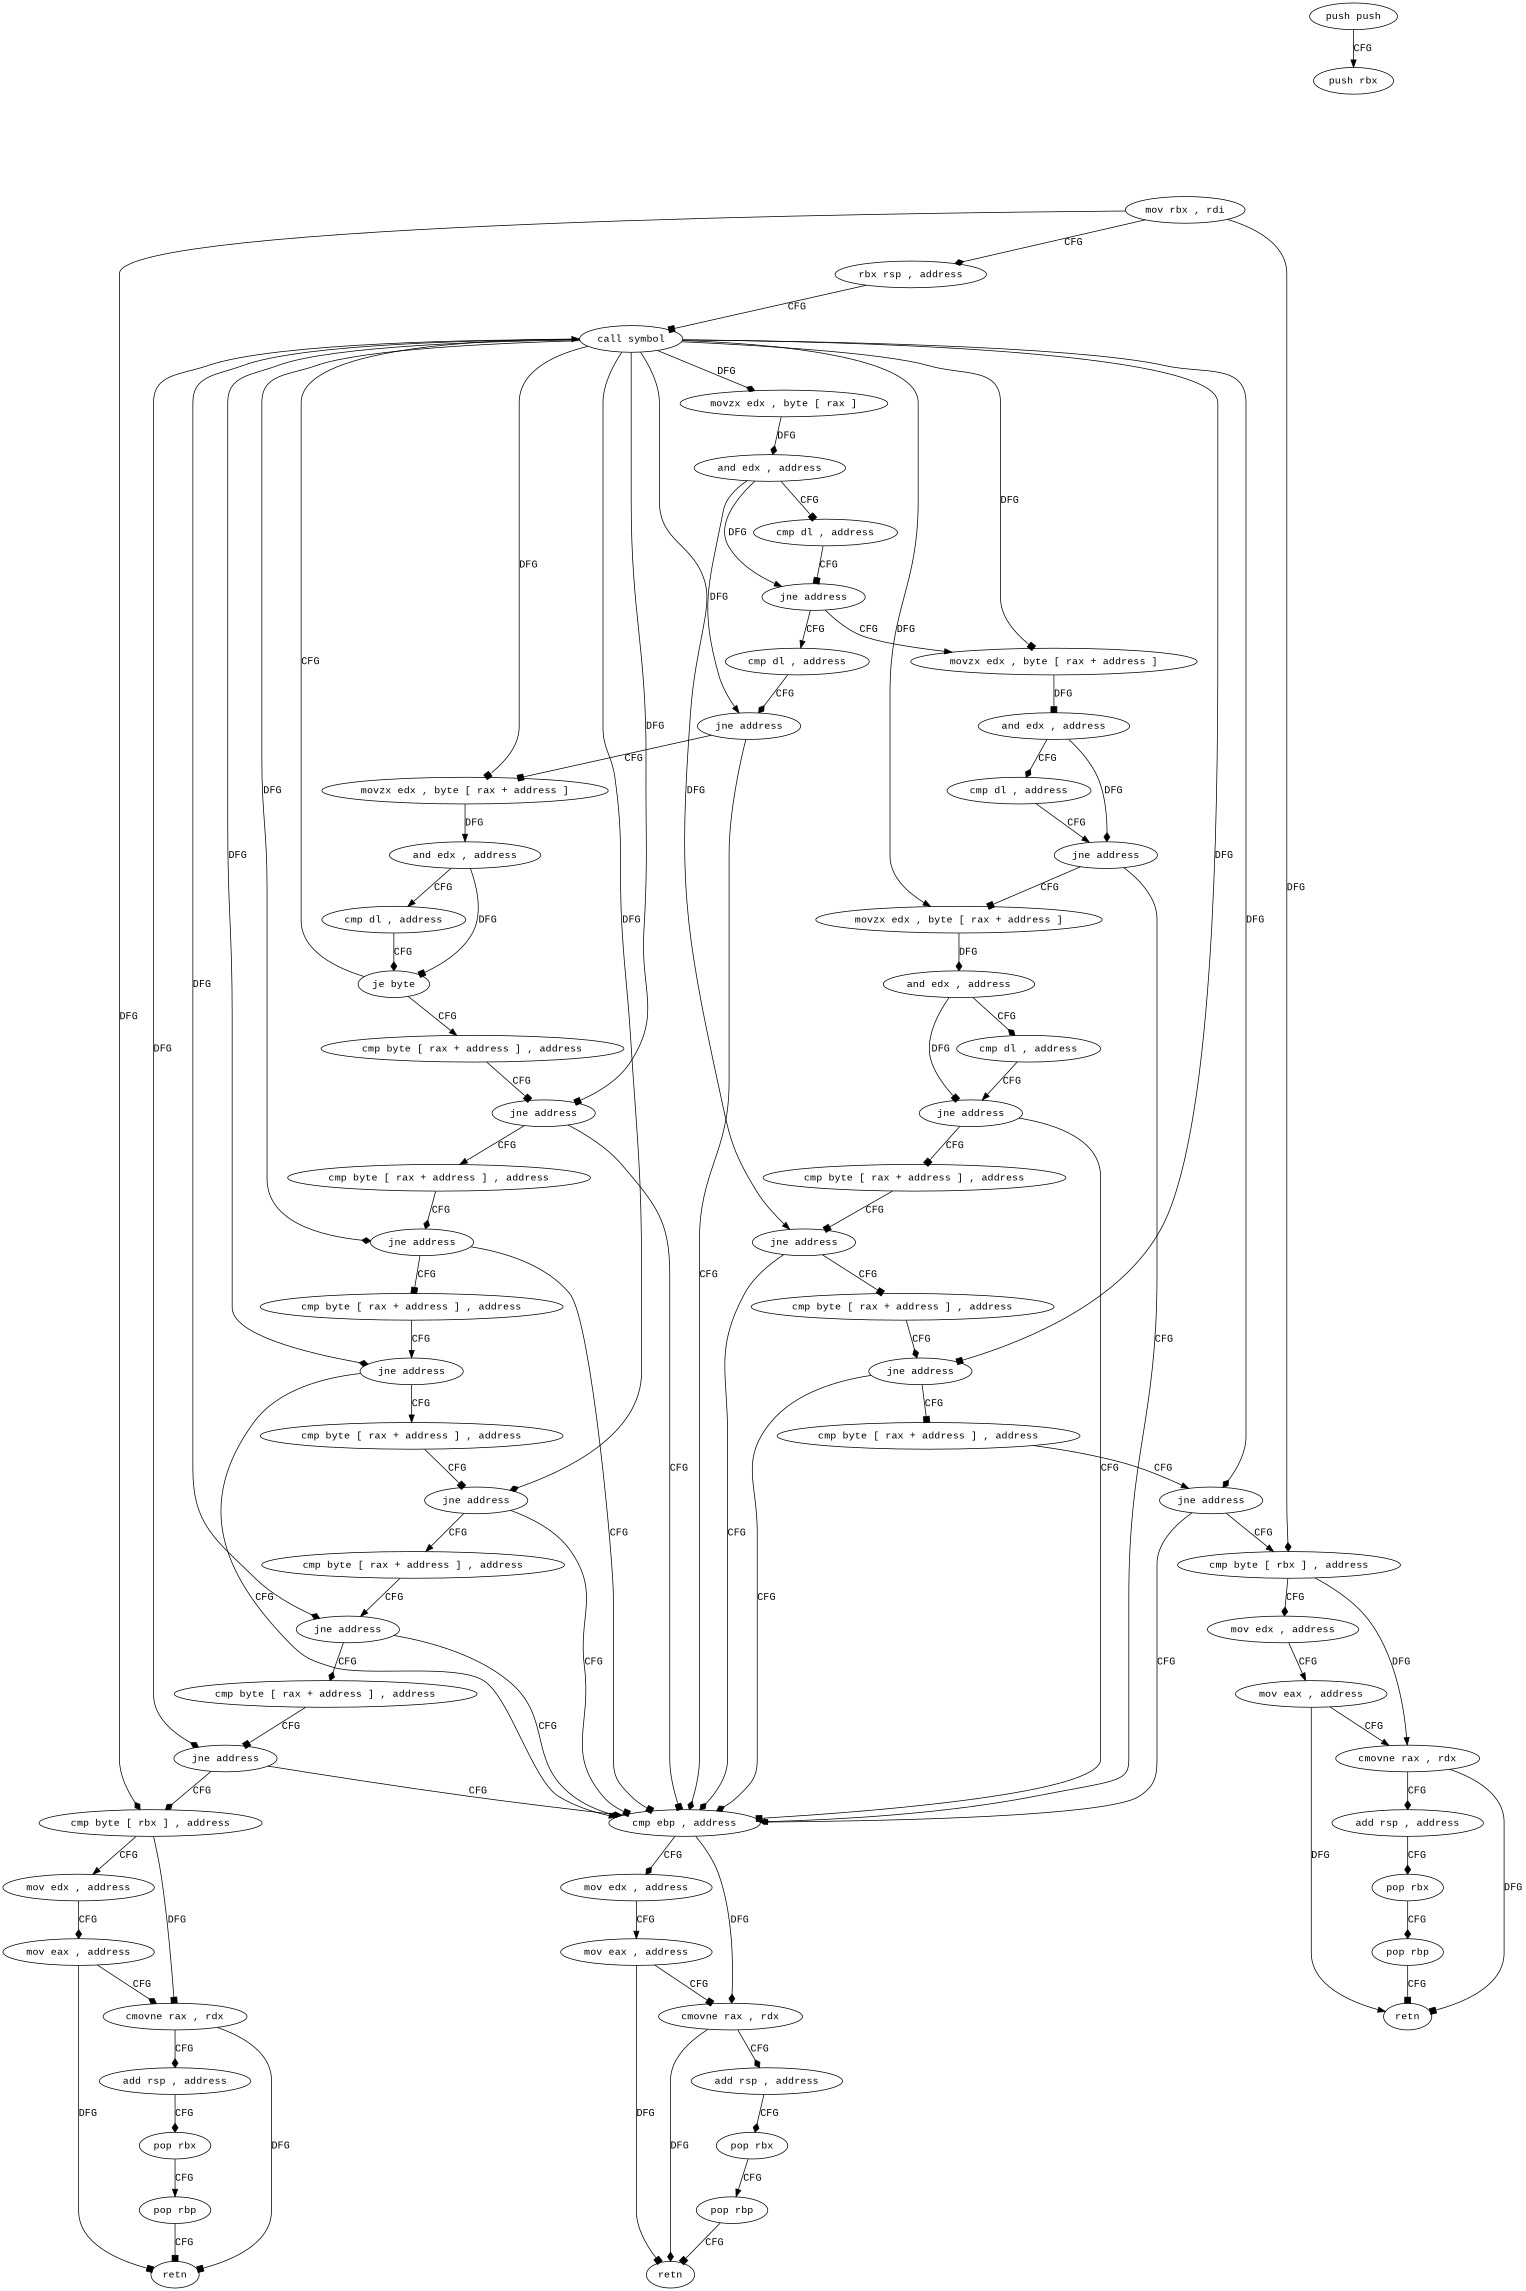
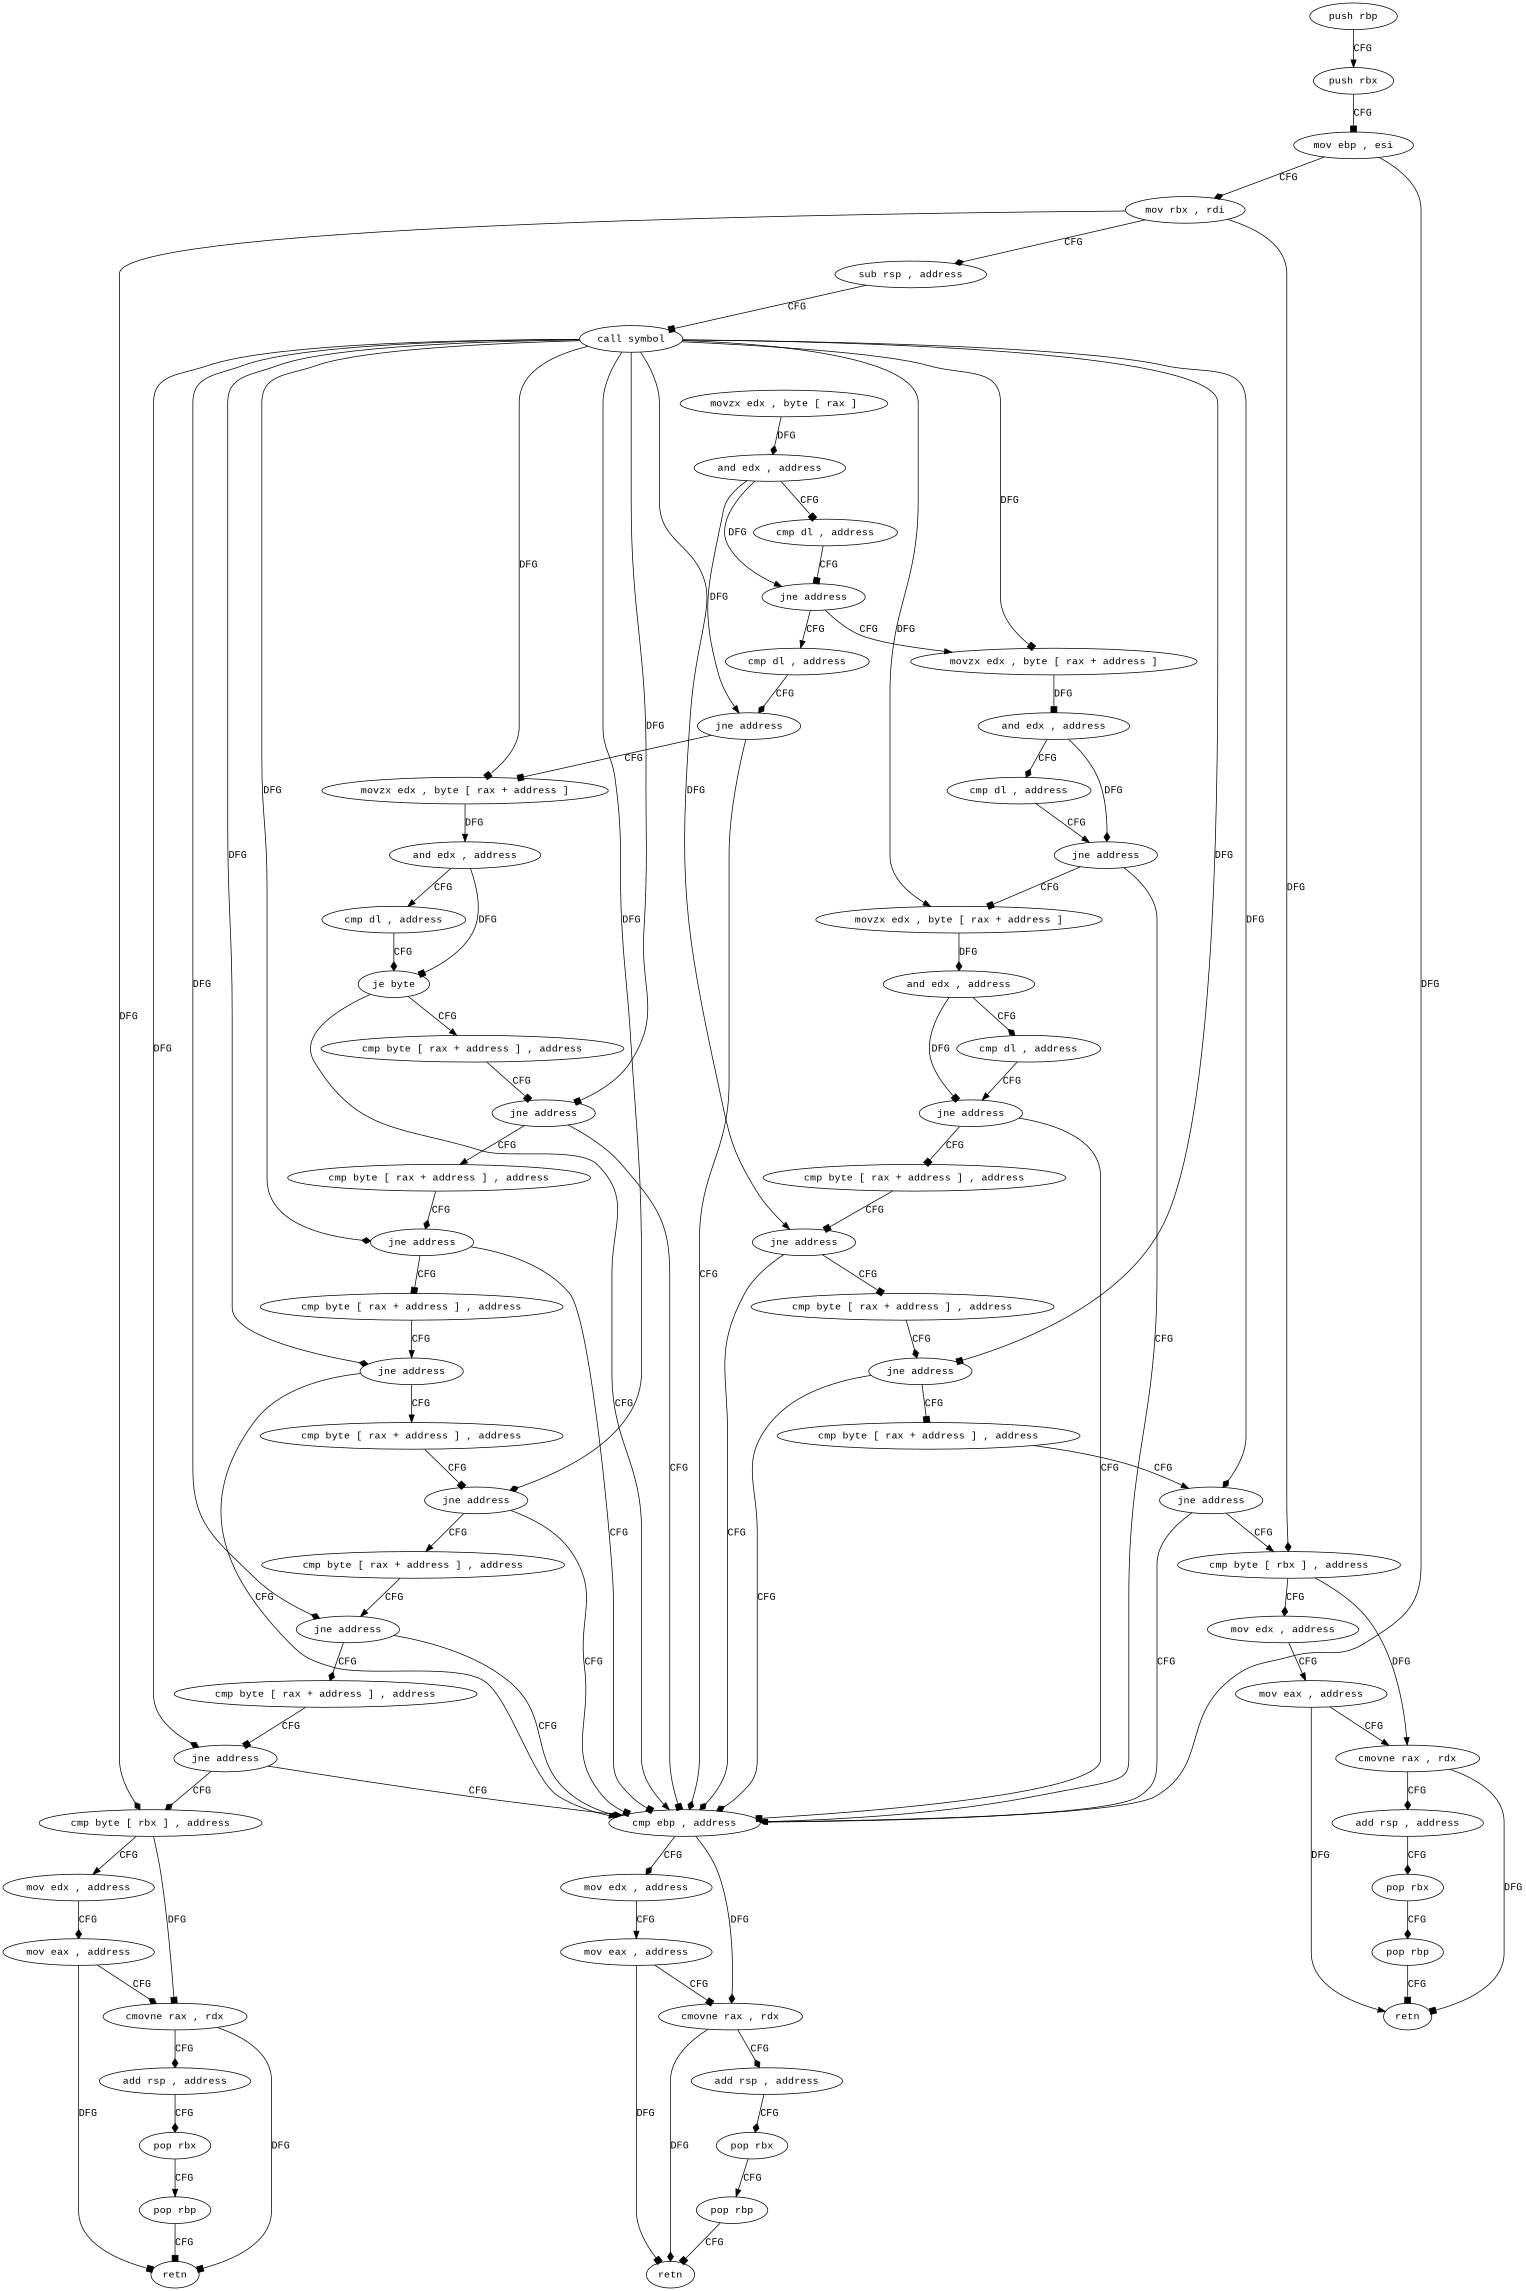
node "push push": label "push push" -> "push rbp"
node "mov ebp , esi": added
node "rbx rsp , address": label "rbx rsp , address" -> "sub rsp , address"
edge "call symbol" -> "movzx edx , byte [ rax ]": removed, label "DFG"
edge "je byte" -> "call symbol": now "je byte" -> "cmp ebp , address"
